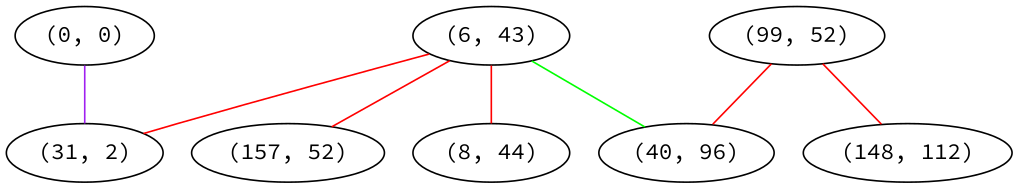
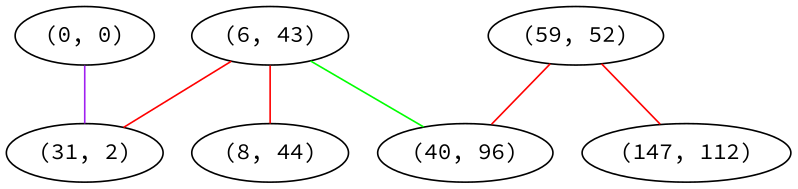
node "(99, 52)": label "(99, 52)" -> "(59, 52)"
node "(157, 52)": removed
node "(148, 112)": label "(148, 112)" -> "(147, 112)"
